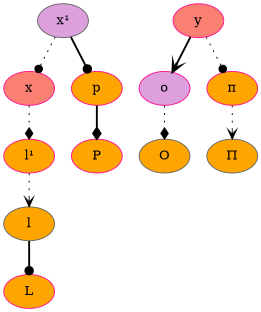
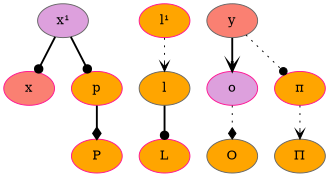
node "y": color deeppink -> gray40
edge "x¹" -> "x": style dotted -> bold
edge "x" -> "l¹": removed
